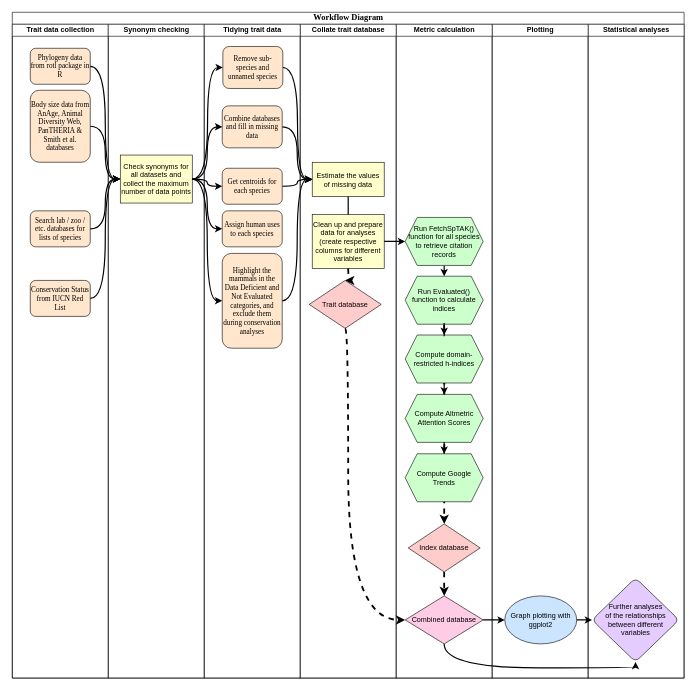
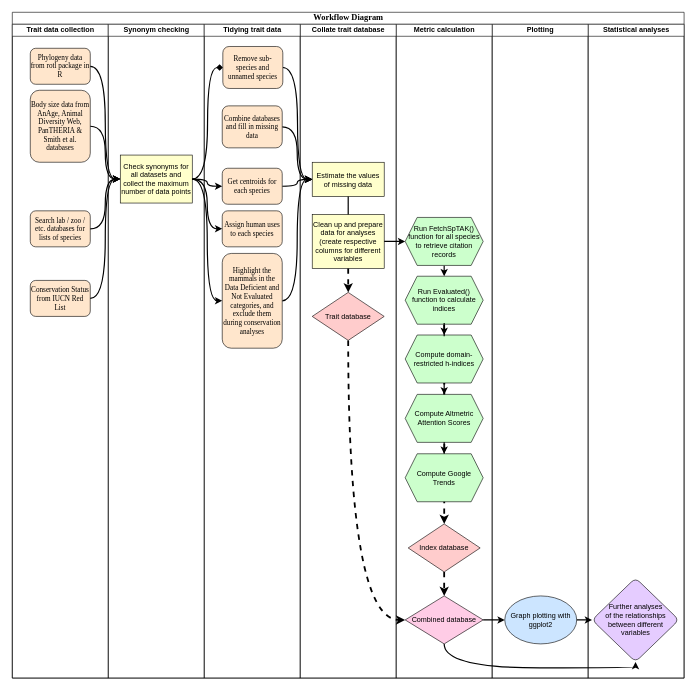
edge "Check synonyms for all datasets and collect the maximum number of data points" -> "Remove sub-species and unnamed species": arrowhead classic -> diamond
edge "Check synonyms for all datasets and collect the maximum number of data points" -> "Combine databases and fill in missing data": removed
node "Trait database": moved (345, 305) -> (348, 317)
